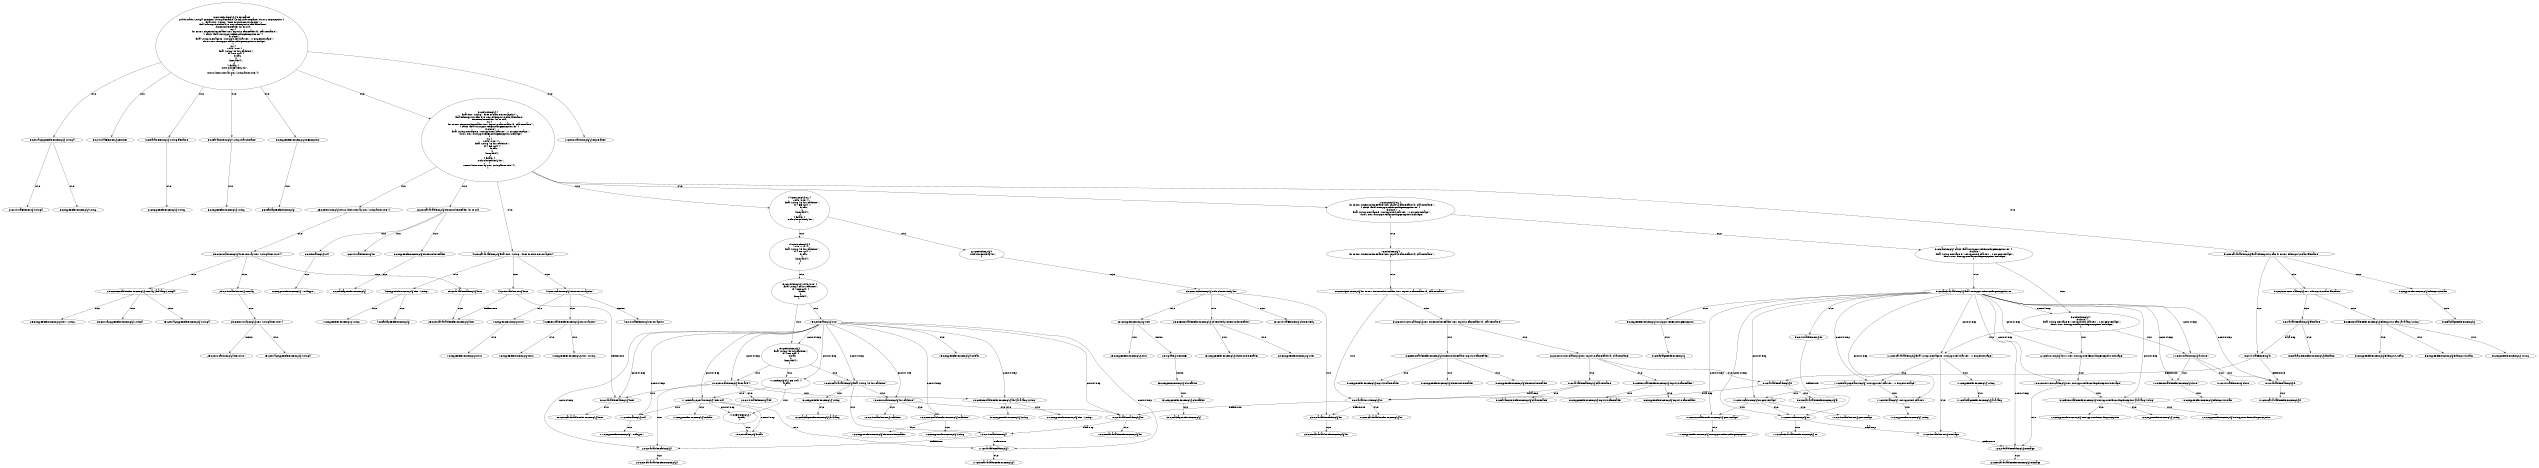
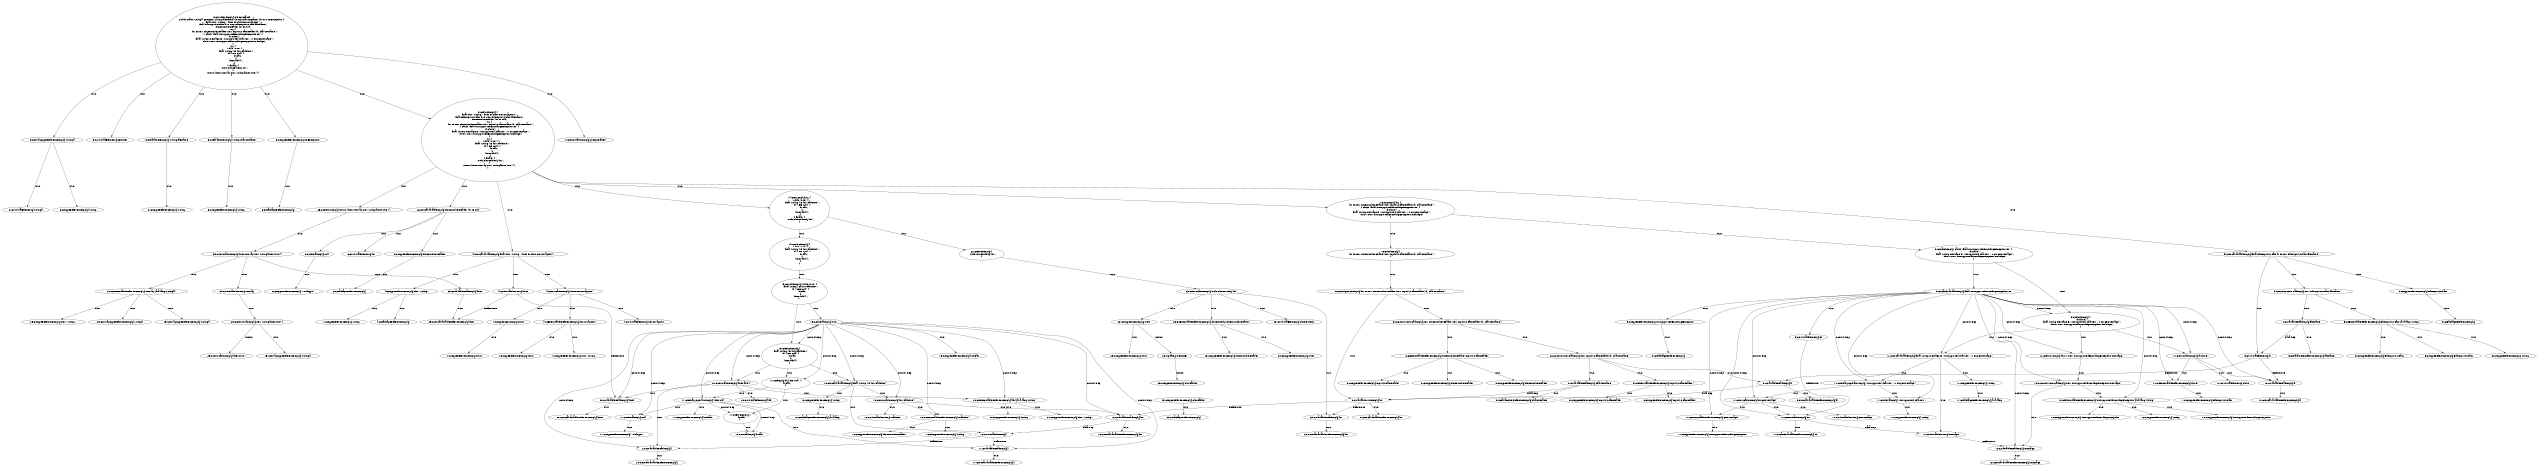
edge "4:CtInvocationImpl@Lists.newArrayList()" -> "4:CtVirtualElement@newArrayList": label "Action" -> "AST"
edge "15:CtLiteralImpl@true" -> "16:CtInvocationImpl@lnr.readLine()": label "Control Use" -> "Control Dep"
edge "23:CtTypeAccessImpl@Closeables" -> "23:CtTypeReferenceImpl@Closeables": removed, label "AST"
